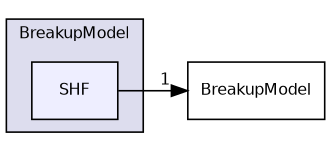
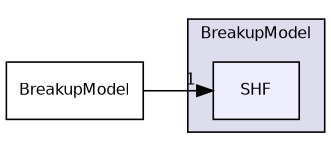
edge "SHF" -> "BreakupModel": reversed
